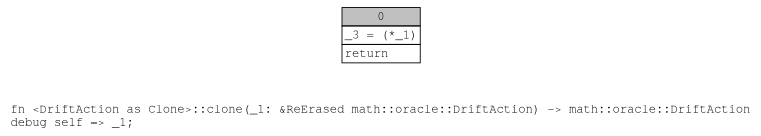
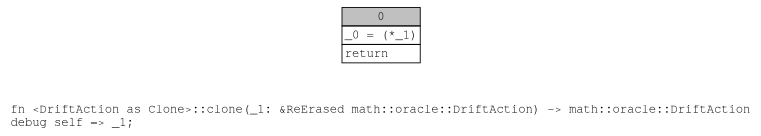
node "0": text "_3 = (*_1)" -> "_0 = (*_1)"
